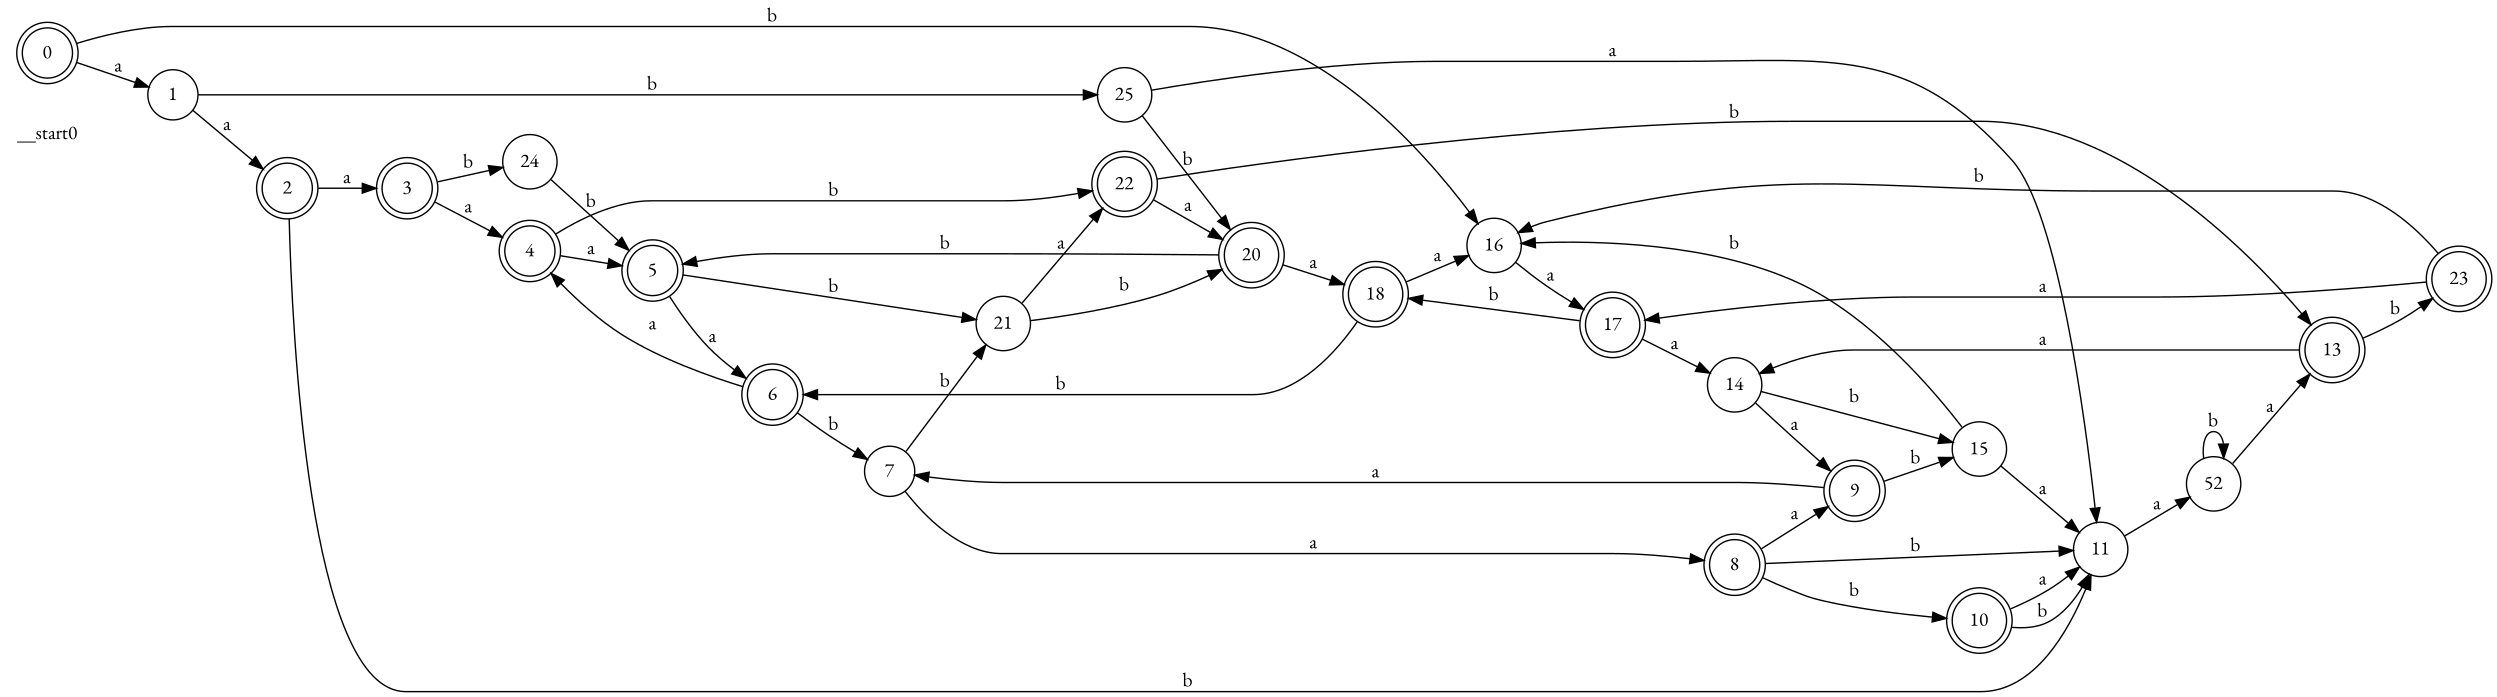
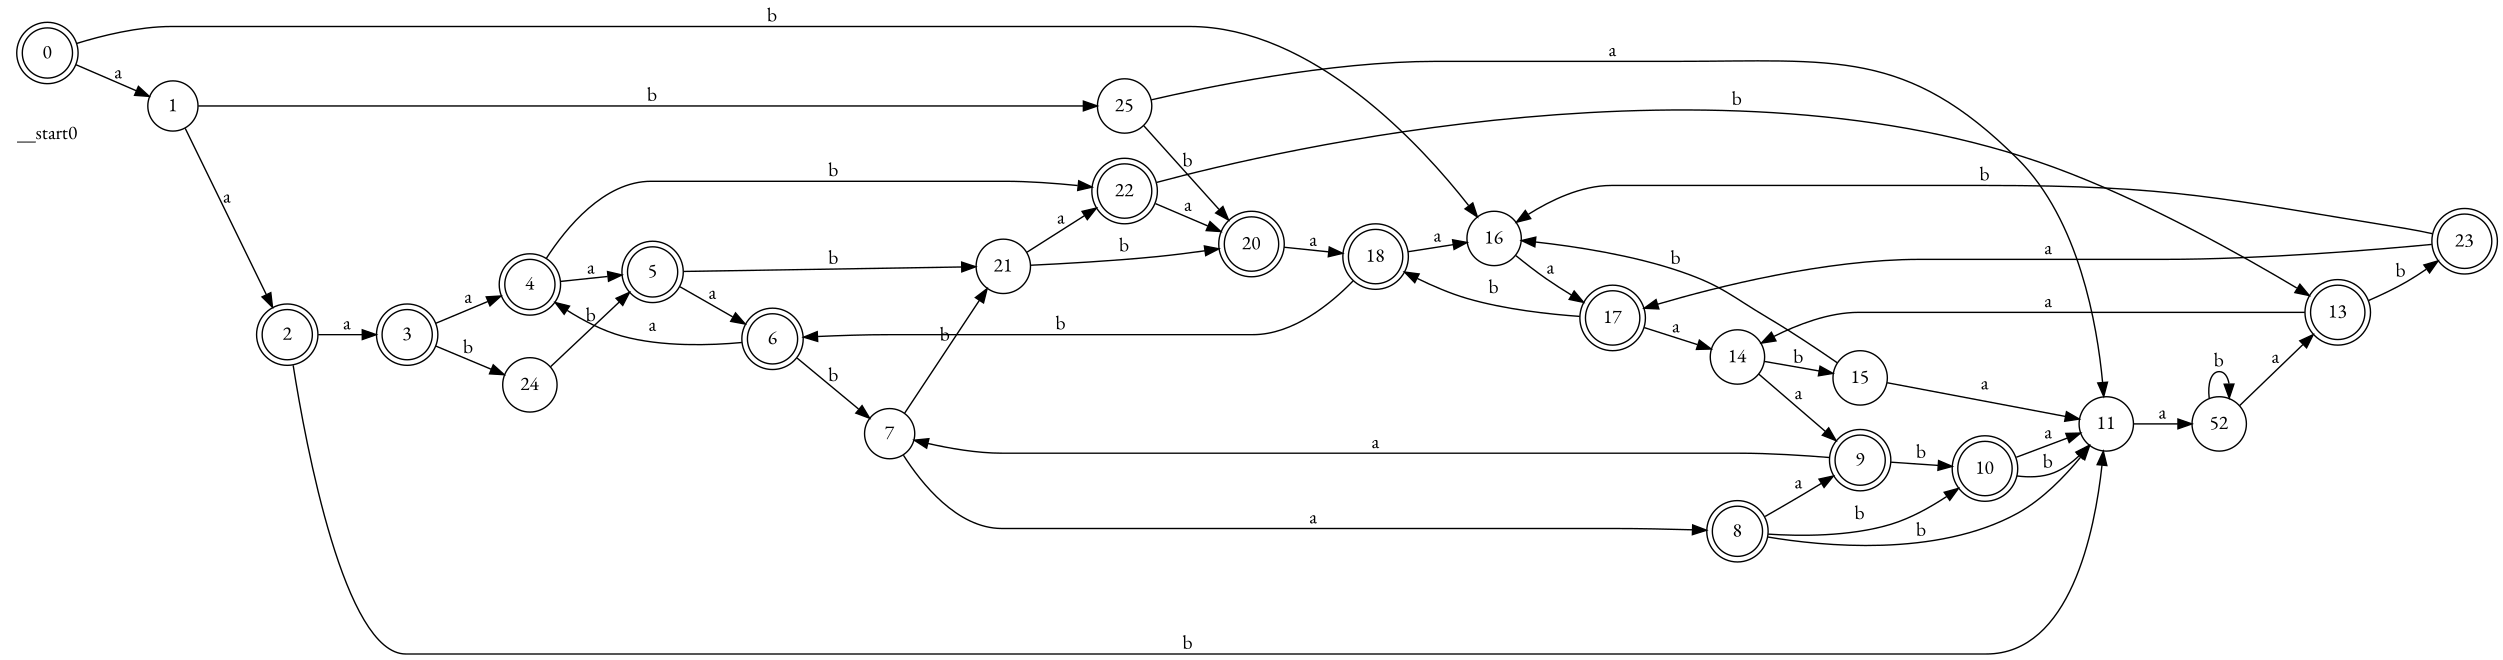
edge "20" -> "5": removed, label "b"
edge "9" -> "15": now "9" -> "10"
